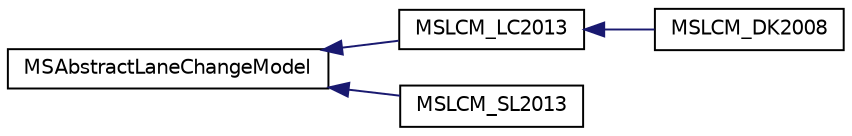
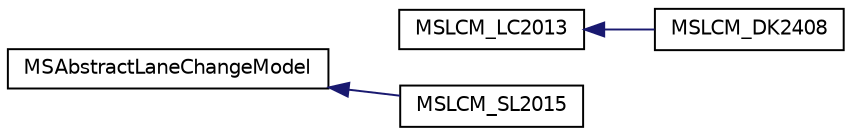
node "MSLCM_DK2008": label "MSLCM_DK2008" -> "MSLCM_DK2408"
edge "MSLCM_LC2013" -> "MSAbstractLaneChangeModel": removed
node "MSLCM_SL2013": label "MSLCM_SL2013" -> "MSLCM_SL2015"
